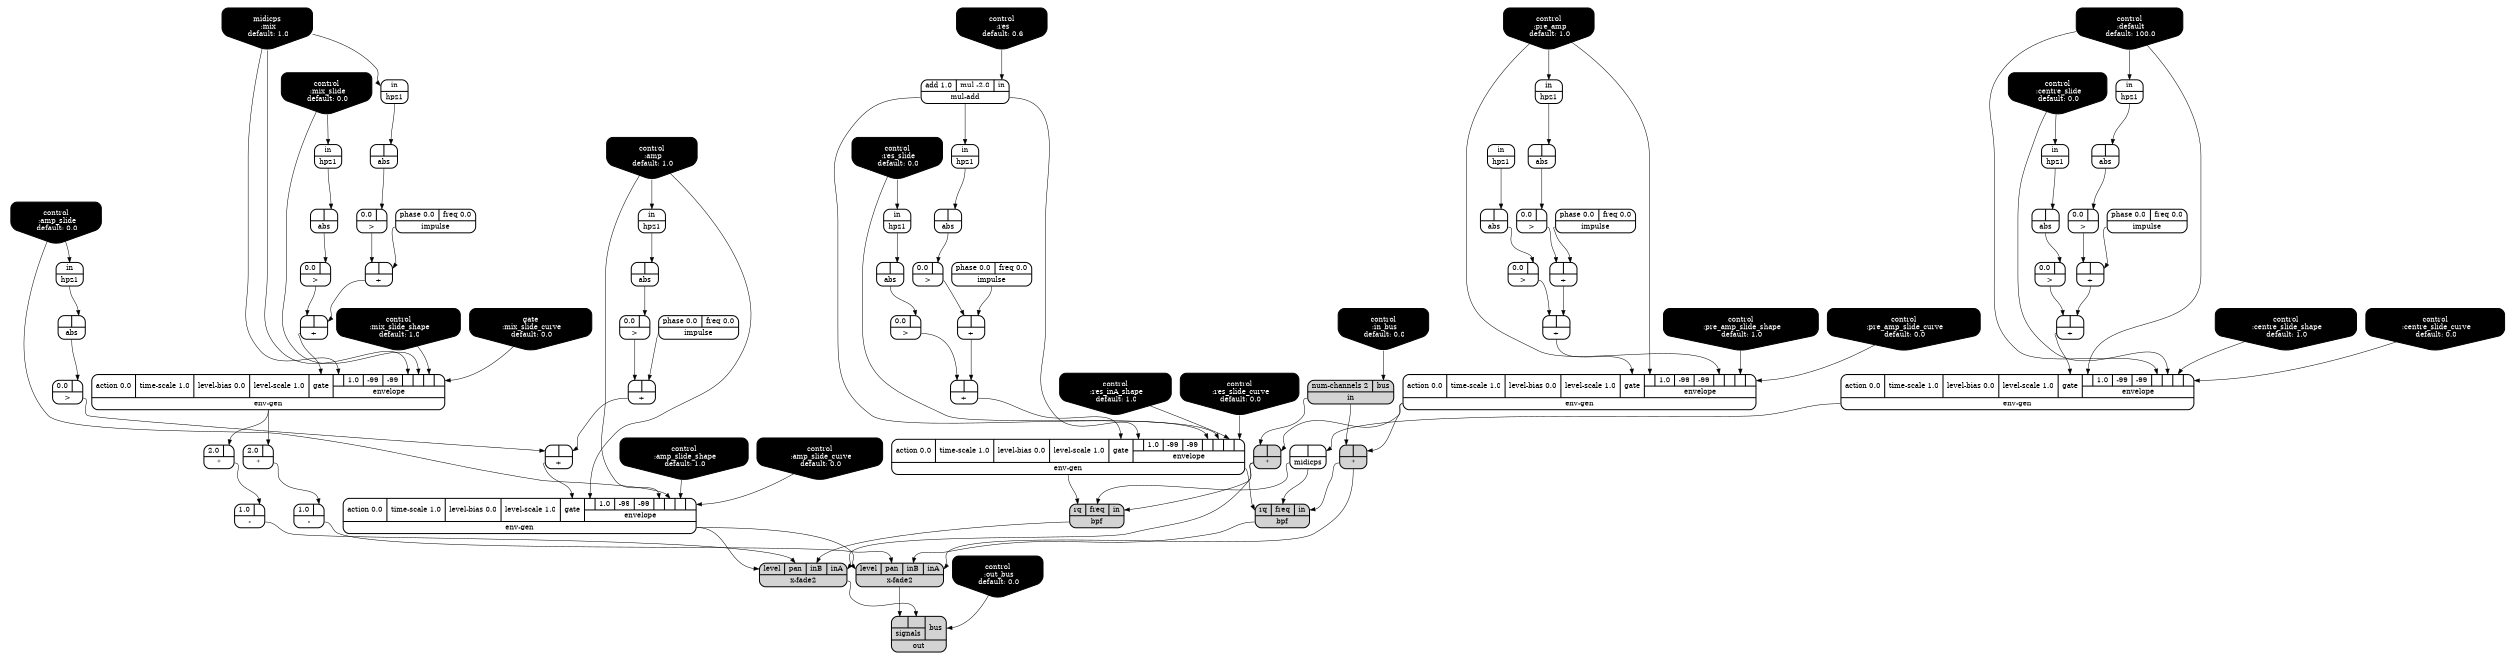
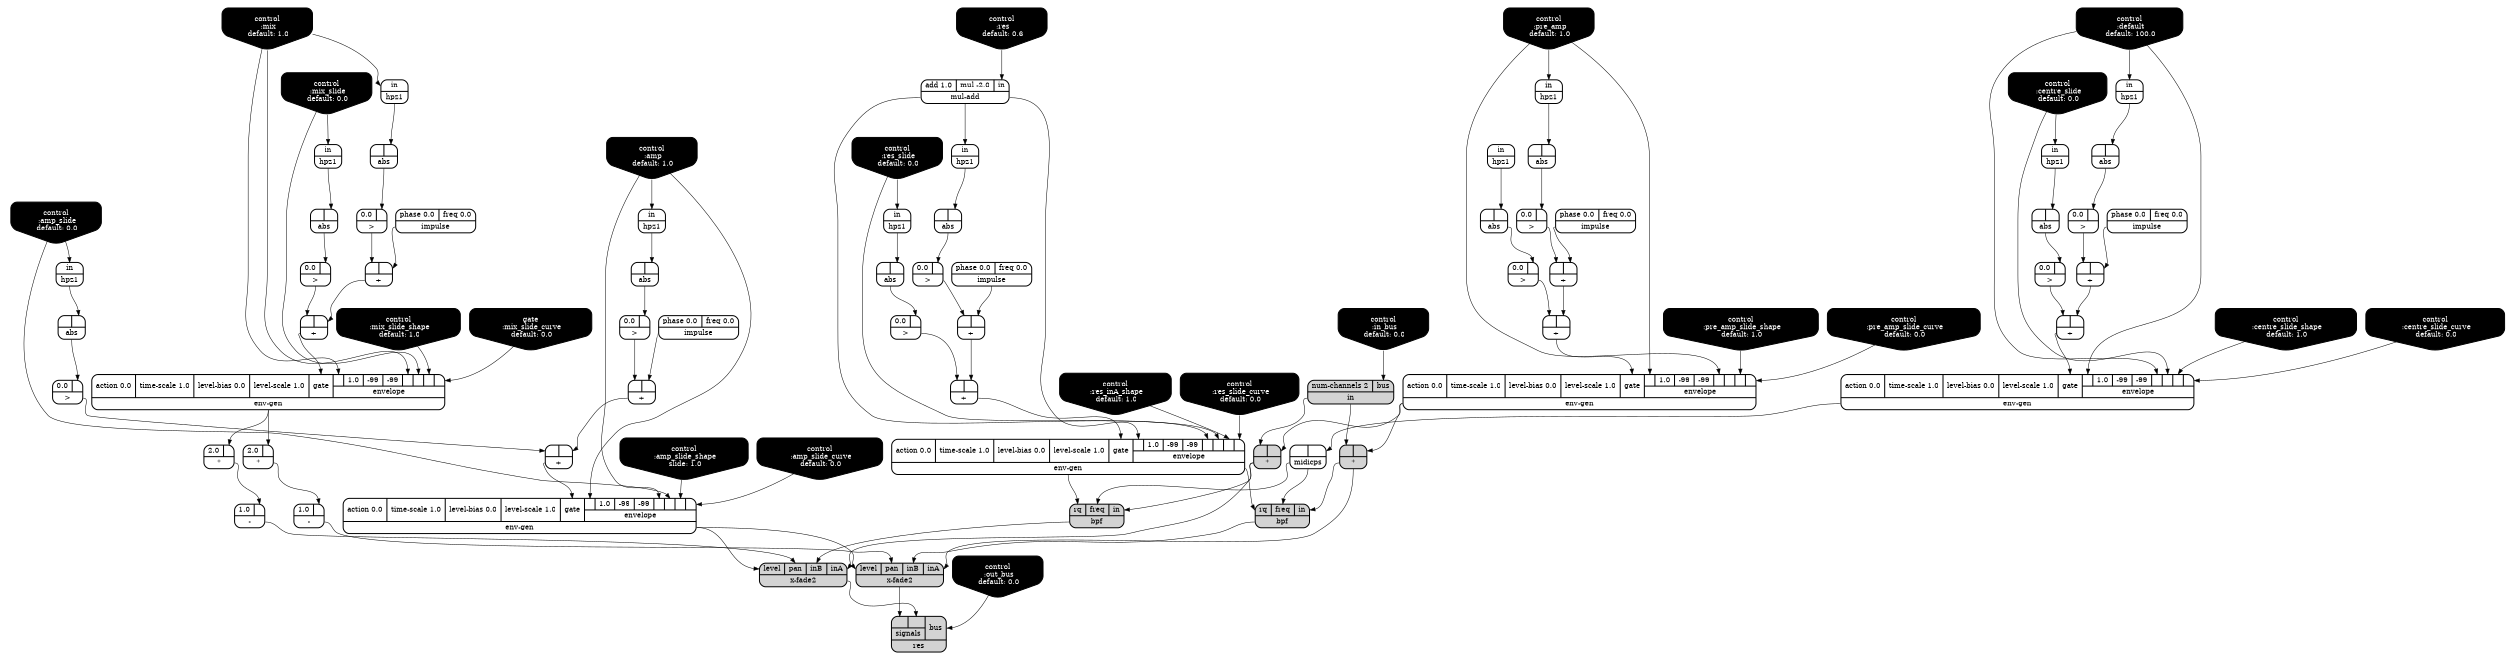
node "midicps :mix default: 1.0": label "midicps :mix default: 1.0" -> "control :mix default: 1.0"
node "control :amp_slide_shape default: 1.0": label "control :amp_slide_shape default: 1.0" -> "control :amp_slide_shape slide: 1.0"
node "signals": text "out" -> "res"
